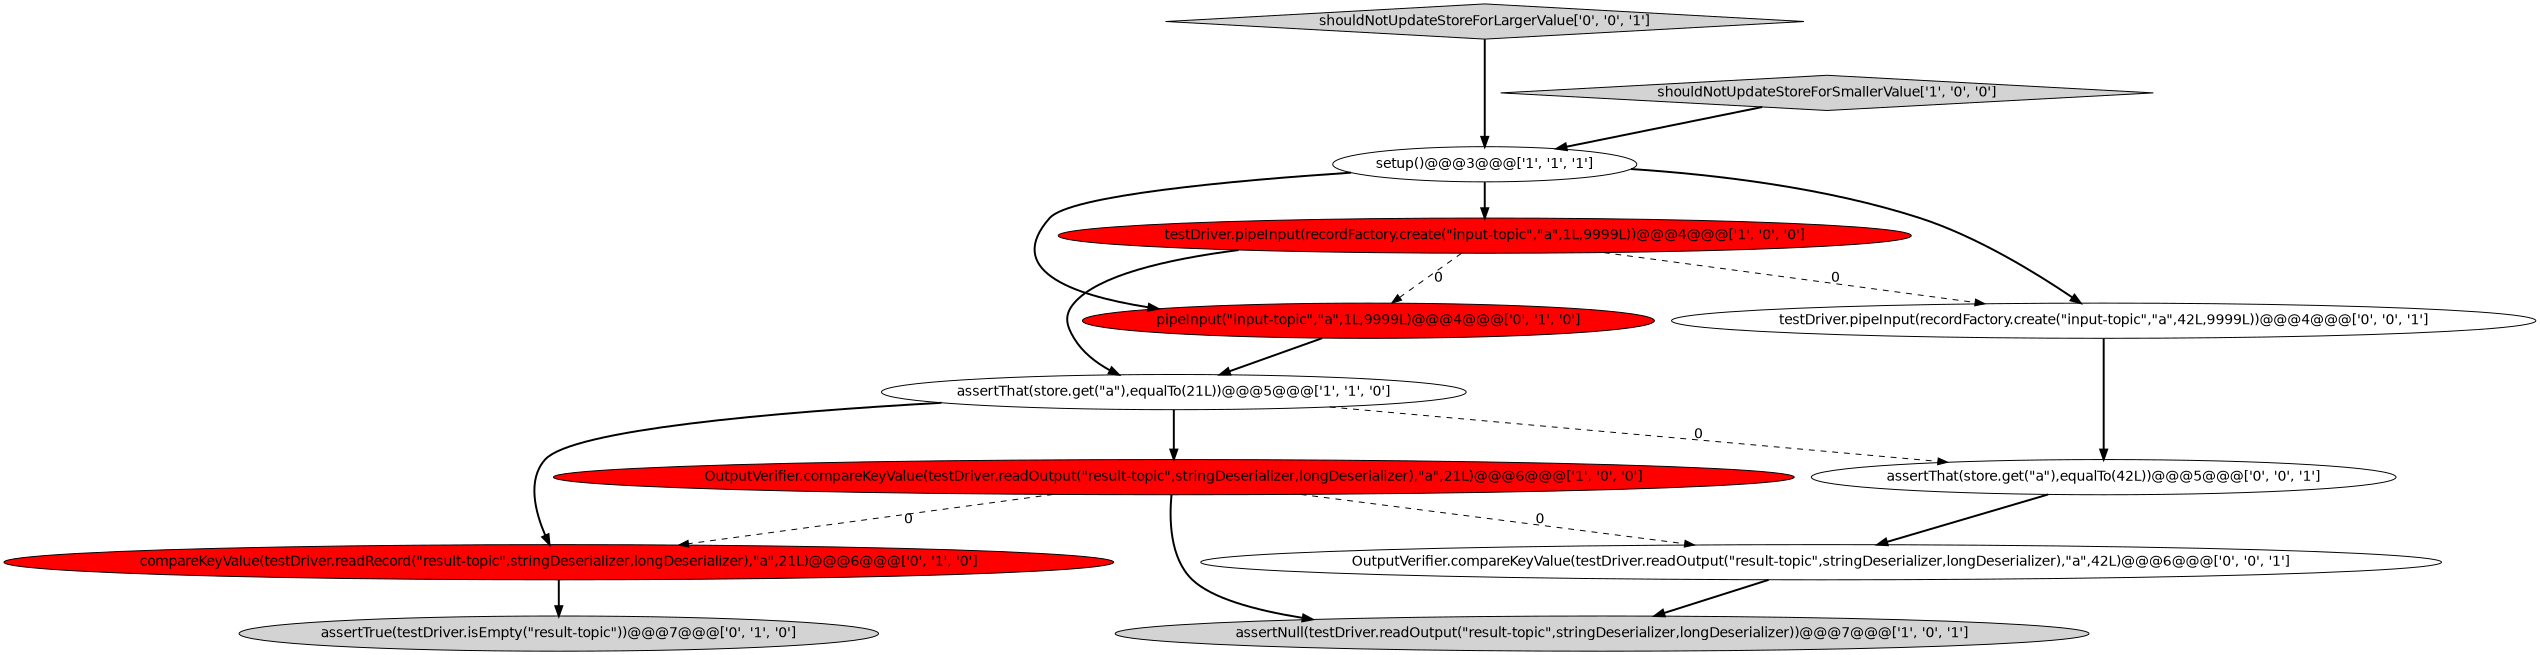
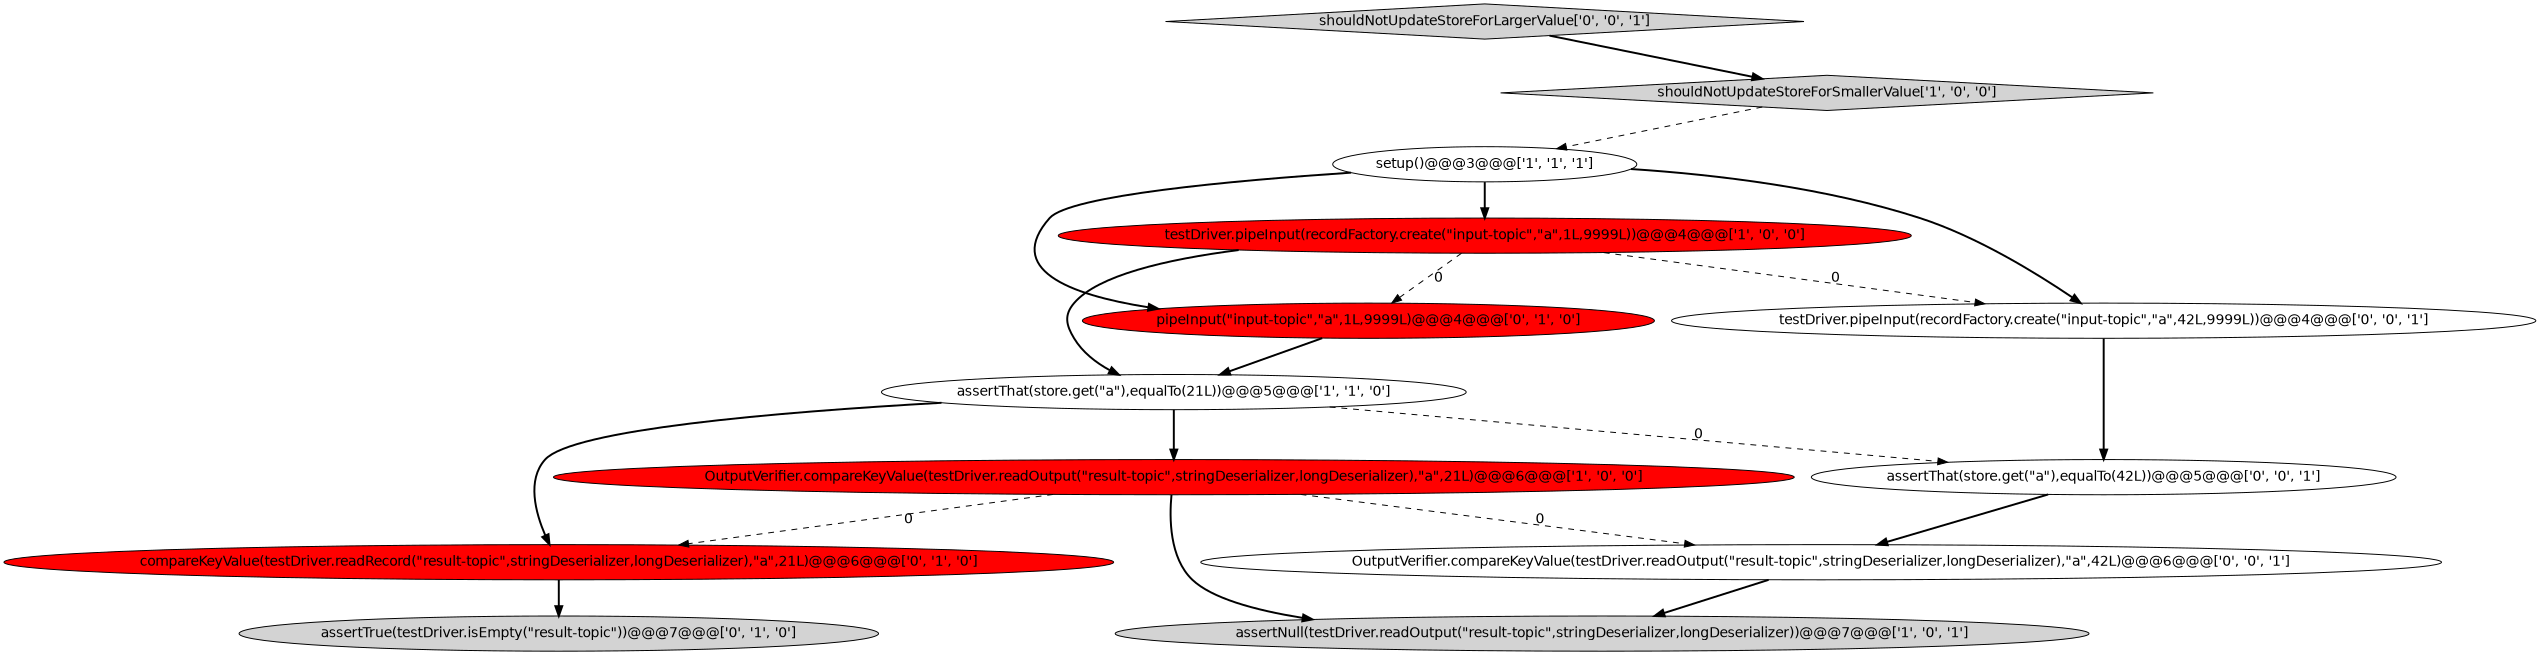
edge "shouldNotUpdateStoreForLargerValue['0', '0', '1']" -> "setup()@@@3@@@['1', '1', '1']": now "shouldNotUpdateStoreForLargerValue['0', '0', '1']" -> "shouldNotUpdateStoreForSmallerValue['1', '0', '0']"
edge "shouldNotUpdateStoreForSmallerValue['1', '0', '0']" -> "setup()@@@3@@@['1', '1', '1']": style bold -> dashed
